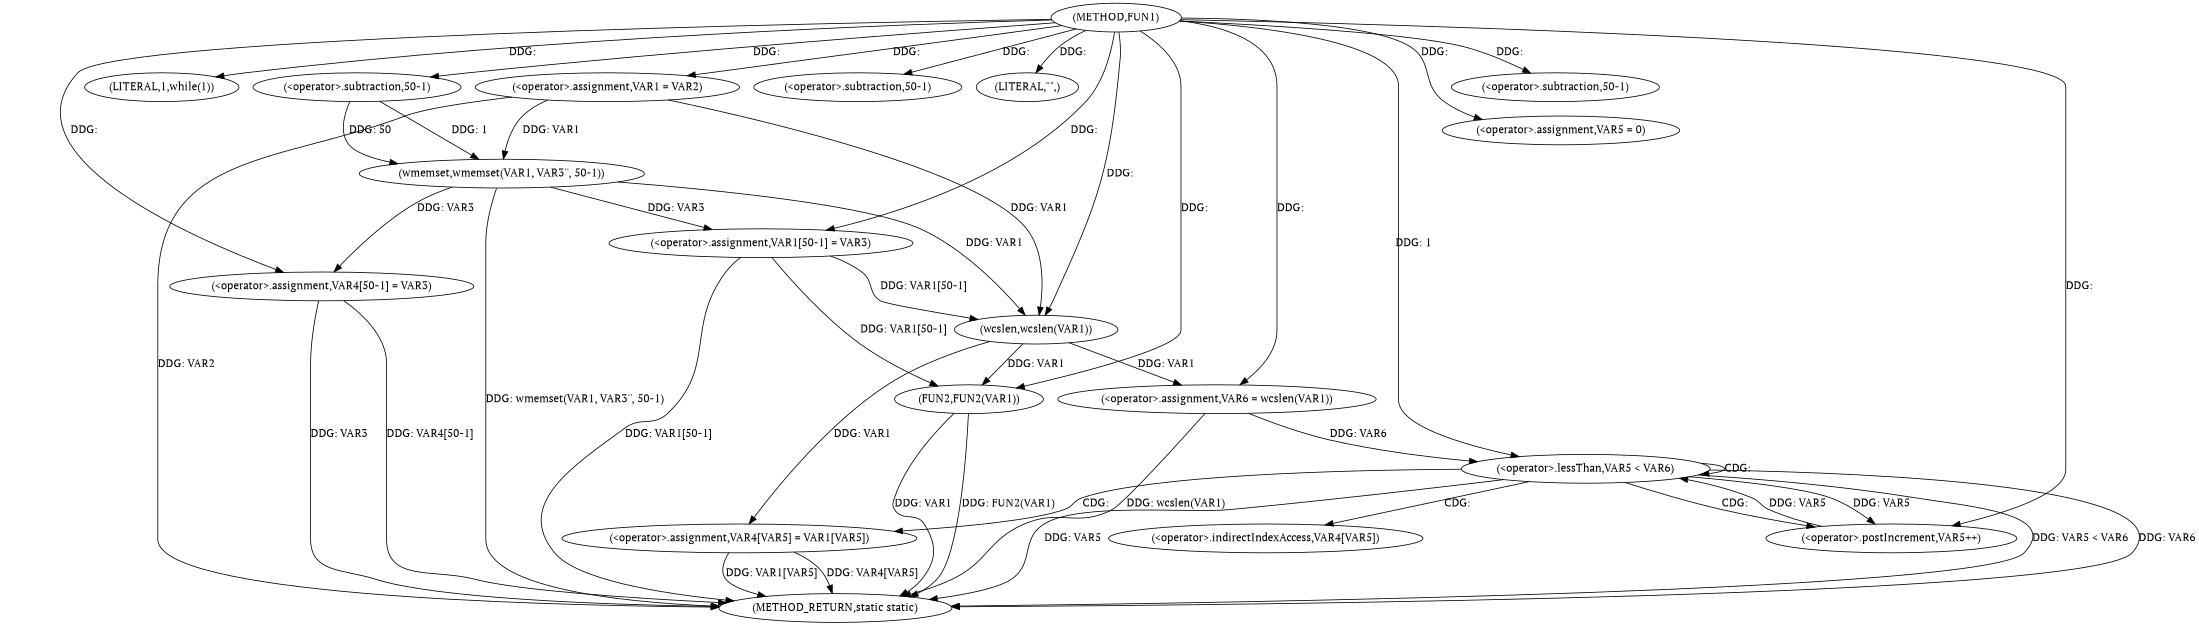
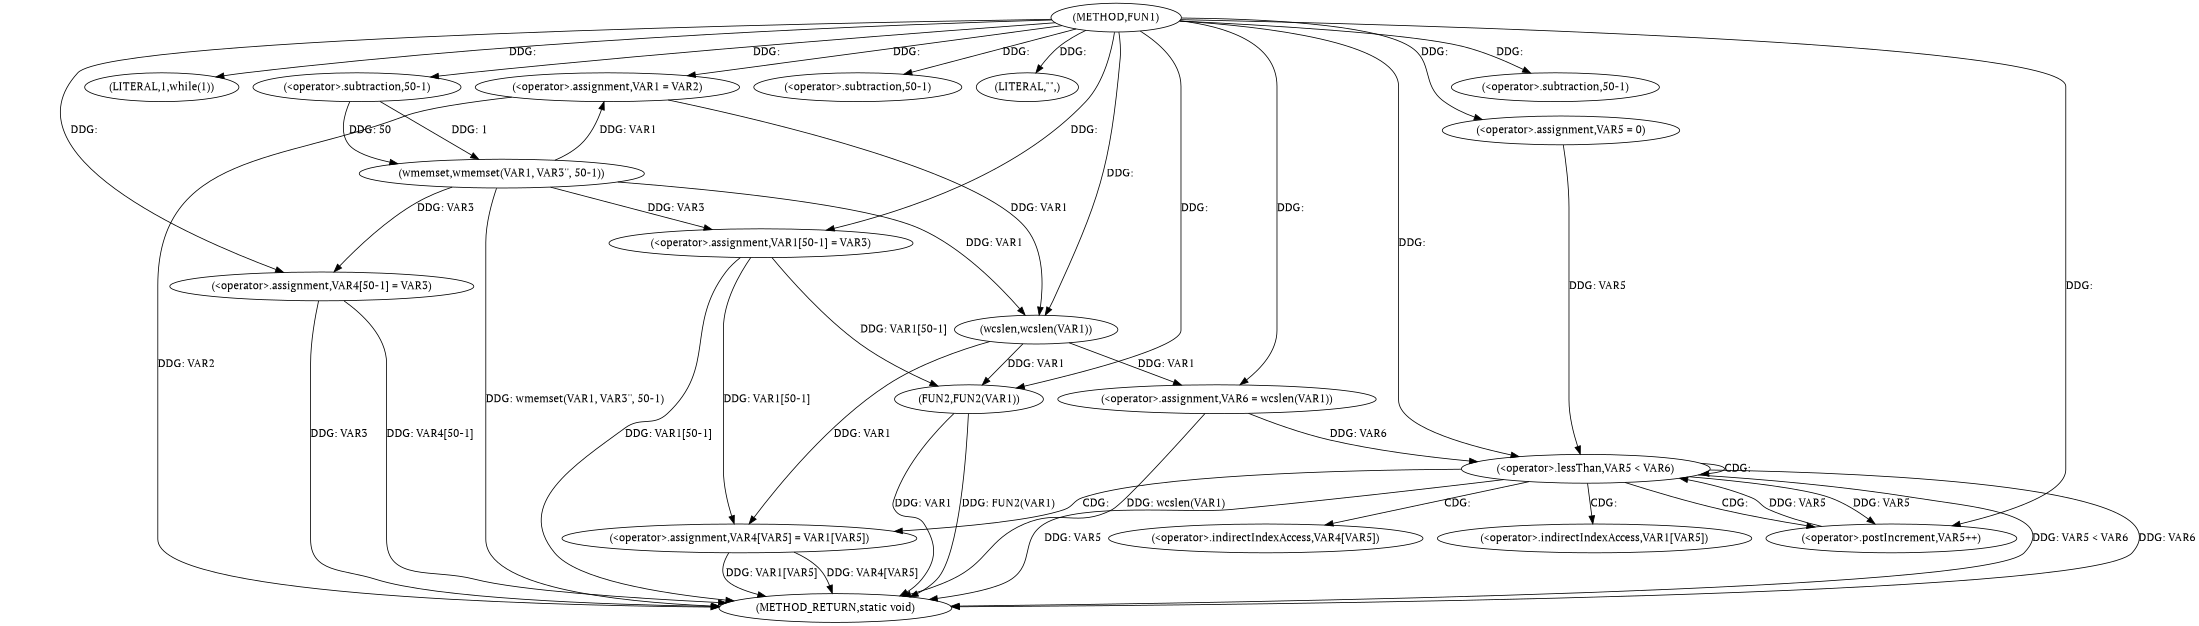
edge "(<operator>.assignment,VAR1 = VAR2)" -> "(wmemset,wmemset(VAR1, VAR3'', 50-1))": reversed
edge "(METHOD,FUN1)" -> "(<operator>.lessThan,VAR5 < VAR6)": label "DDG: 1" -> "DDG: "
edge "(<operator>.assignment,VAR5 = 0)" -> "(<operator>.lessThan,VAR5 < VAR6)": added, label "DDG: VAR5"
edge "(<operator>.assignment,VAR1[50-1] = VAR3)" -> "(wcslen,wcslen(VAR1))": now "(<operator>.assignment,VAR1[50-1] = VAR3)" -> "(<operator>.assignment,VAR4[VAR5] = VAR1[VAR5])"
node "(<operator>.indirectIndexAccess,VAR1[VAR5])": added
node "(METHOD_RETURN,static static)": label "(METHOD_RETURN,static static)" -> "(METHOD_RETURN,static void)"
